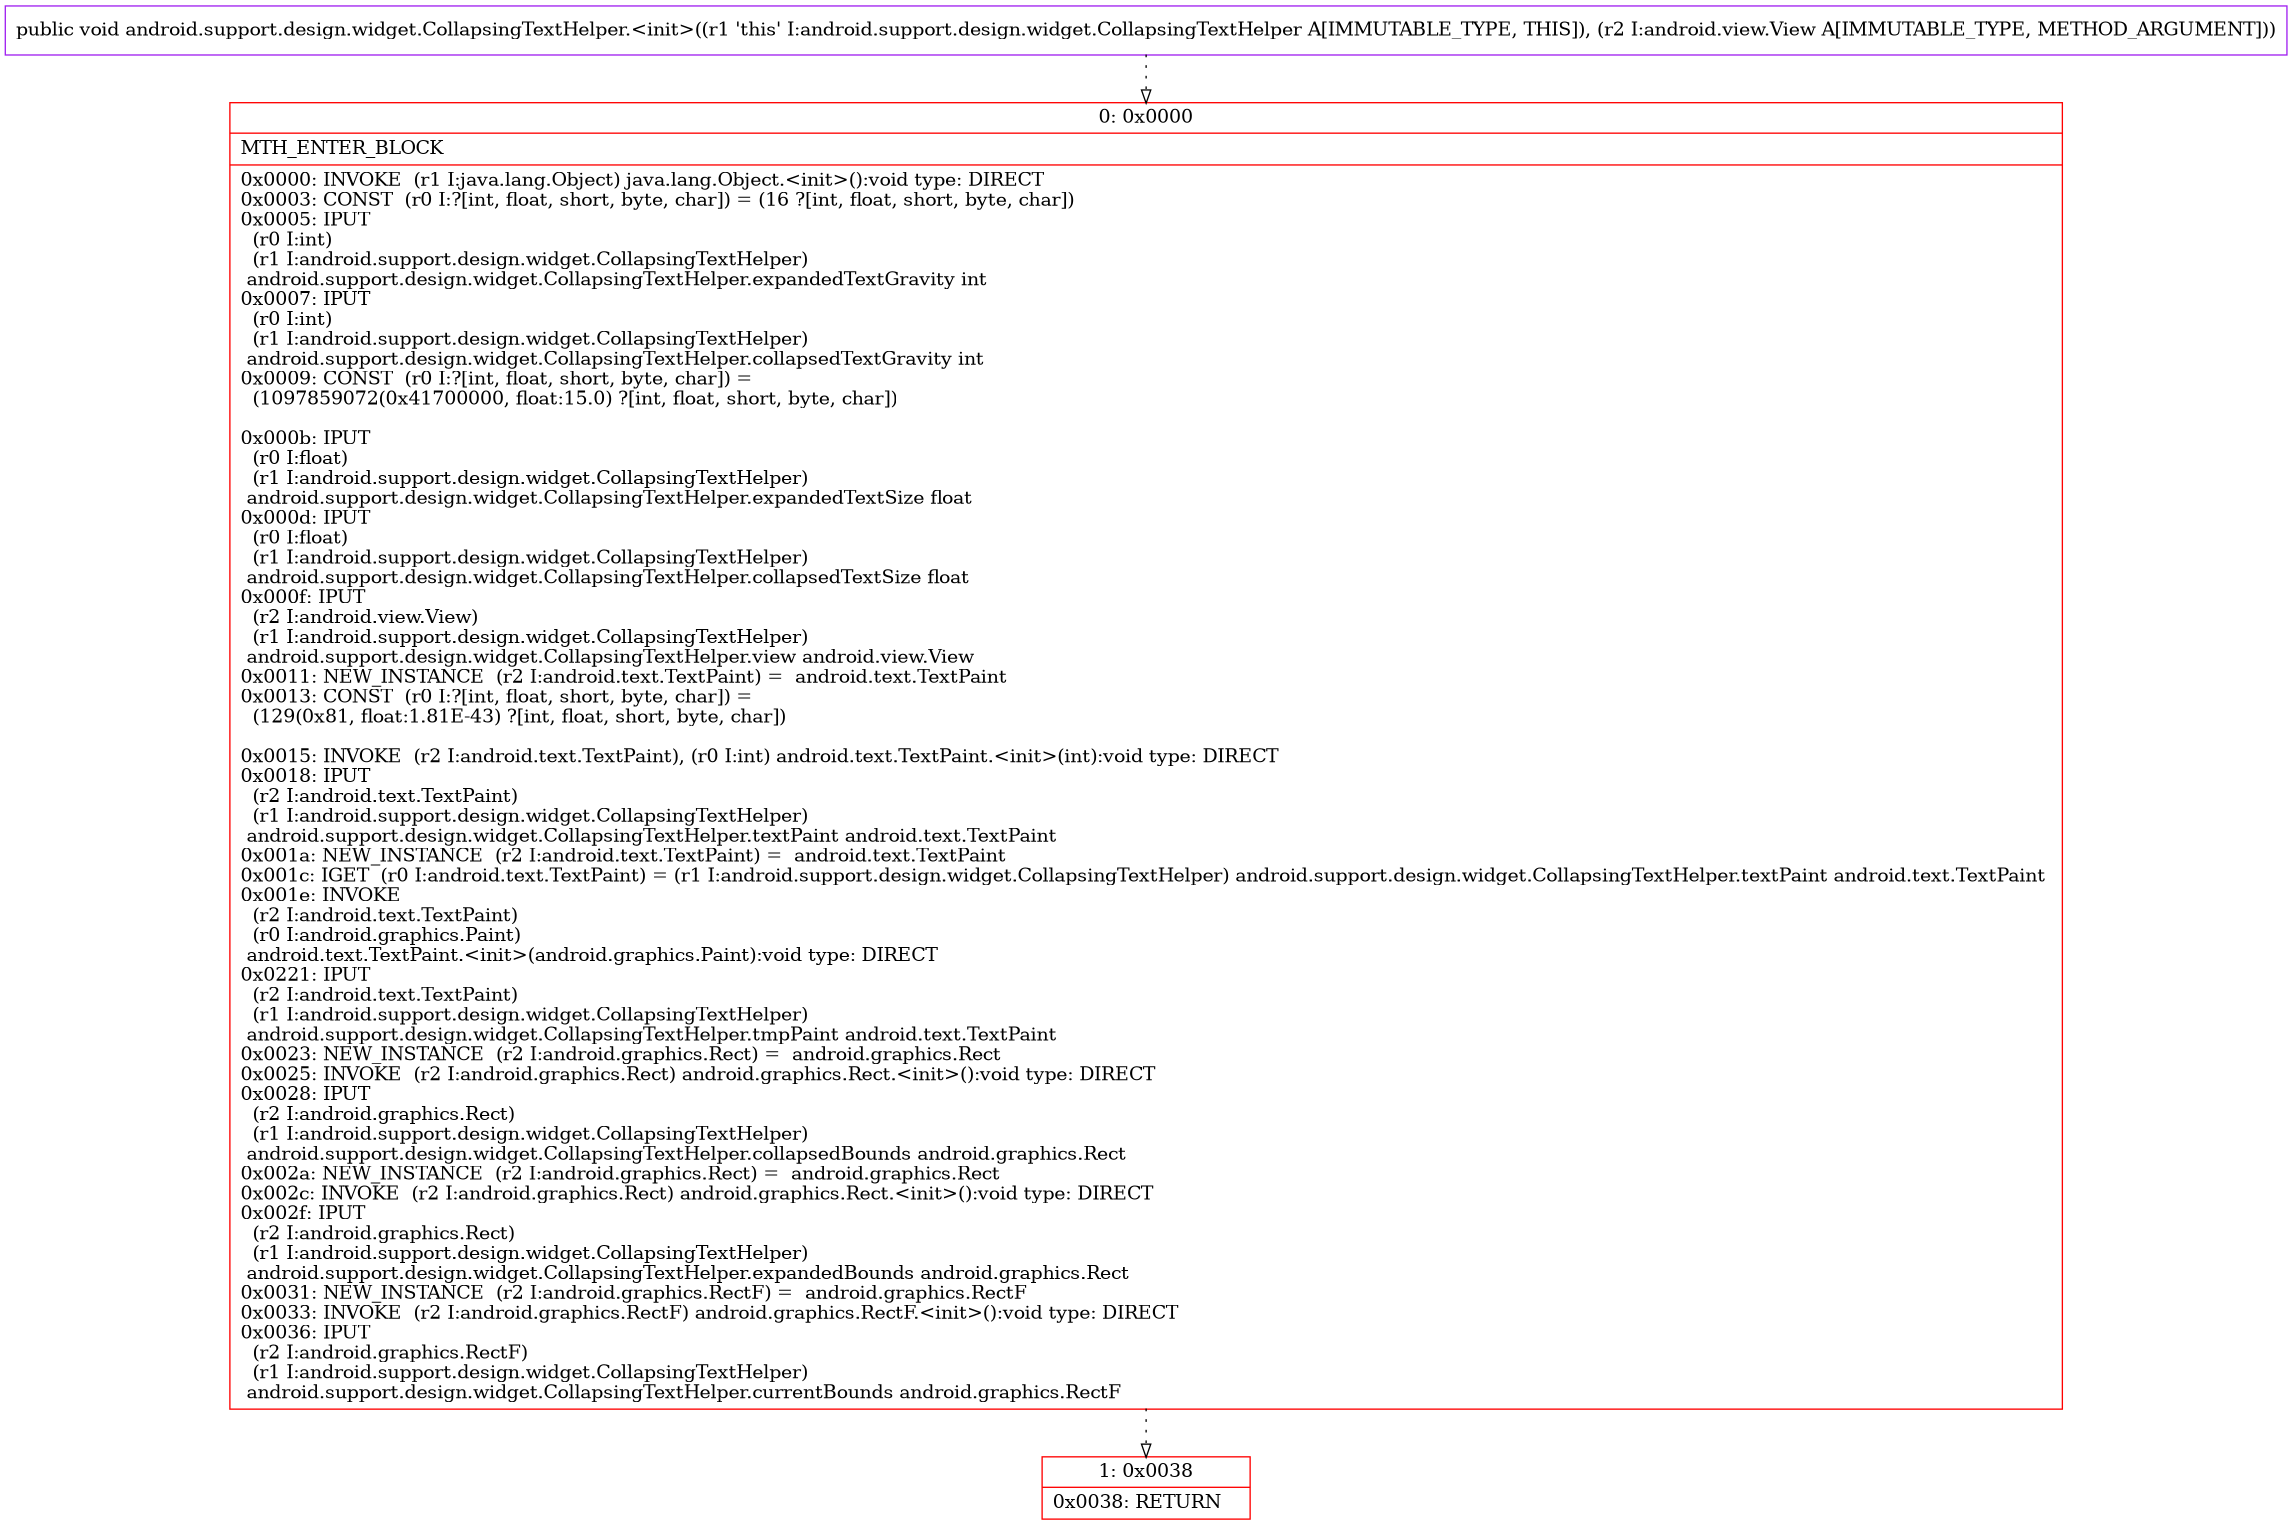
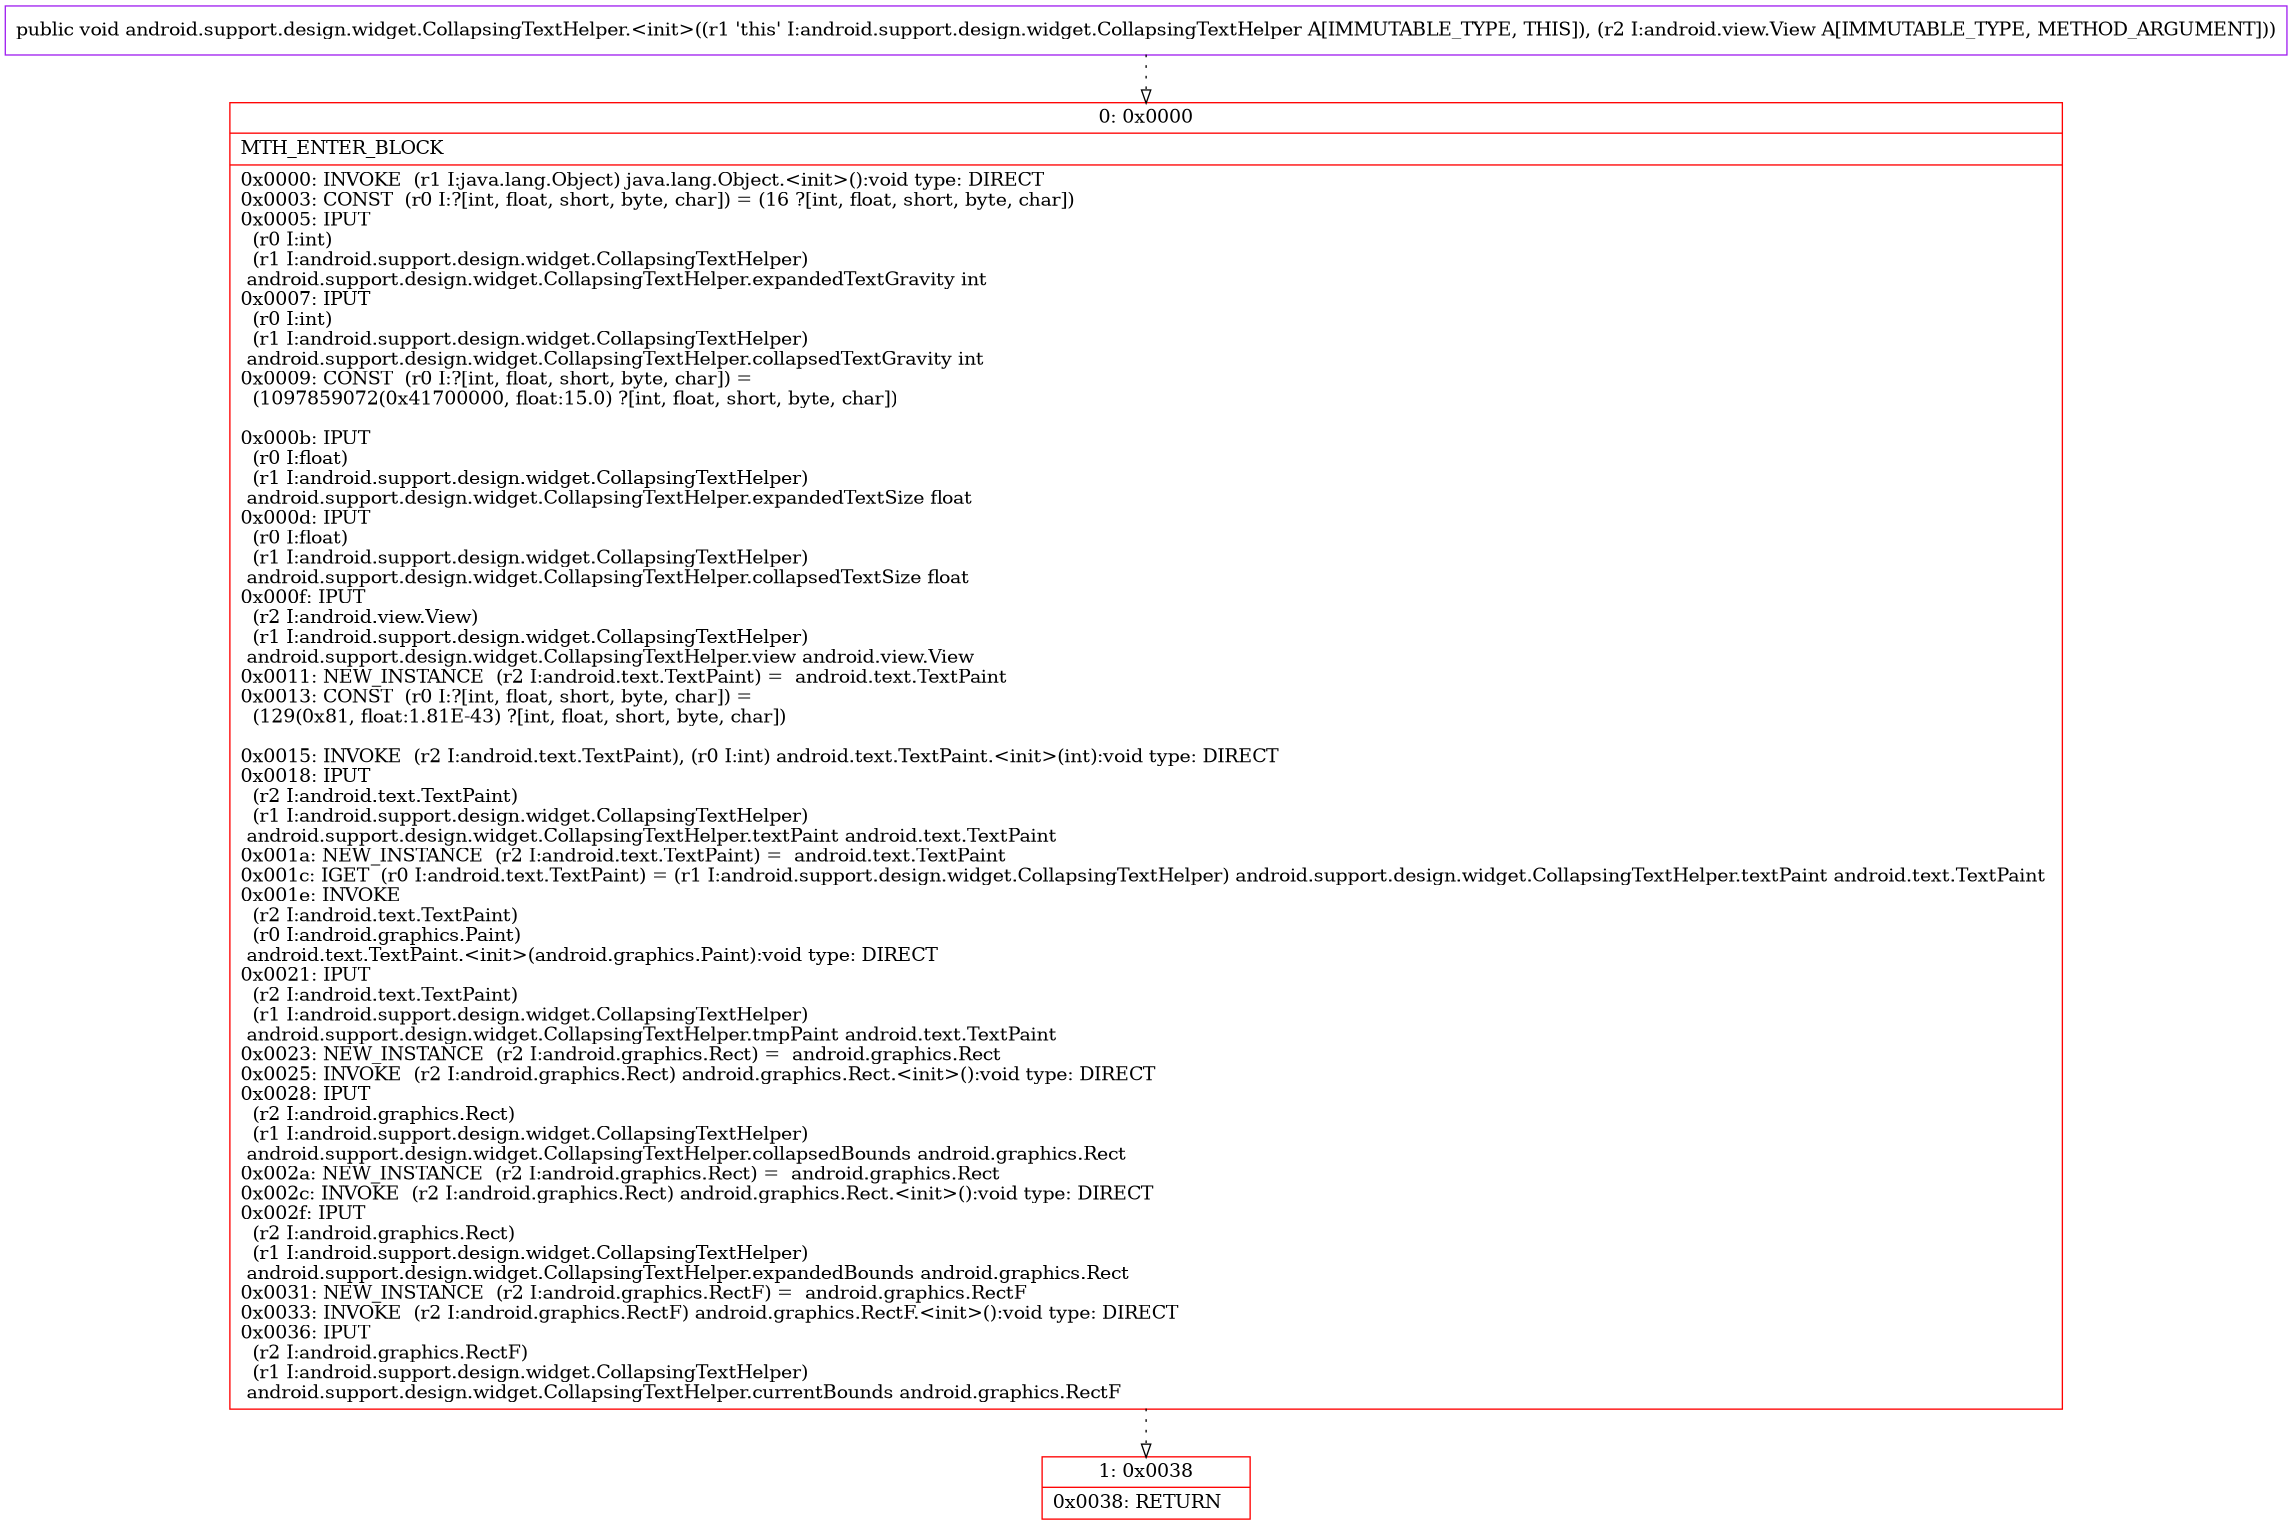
node "0: 0x0000": text "0x0221: IPUT" -> "0x0021: IPUT"
